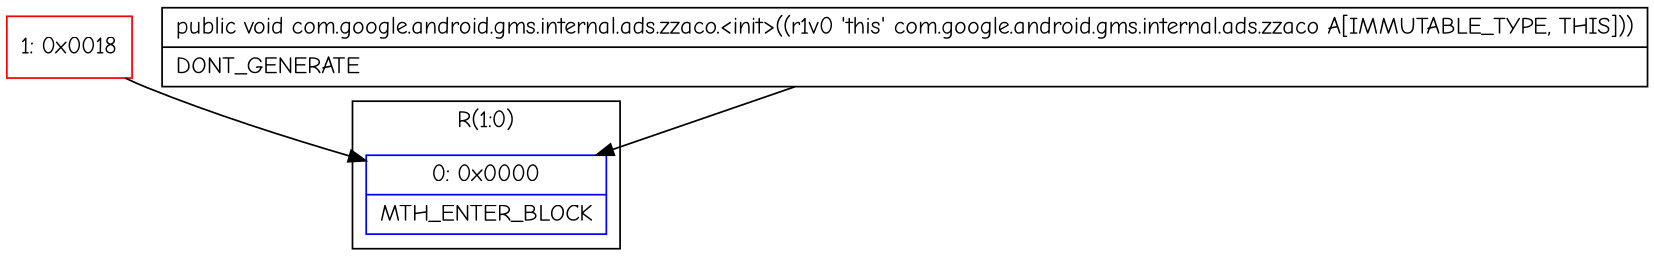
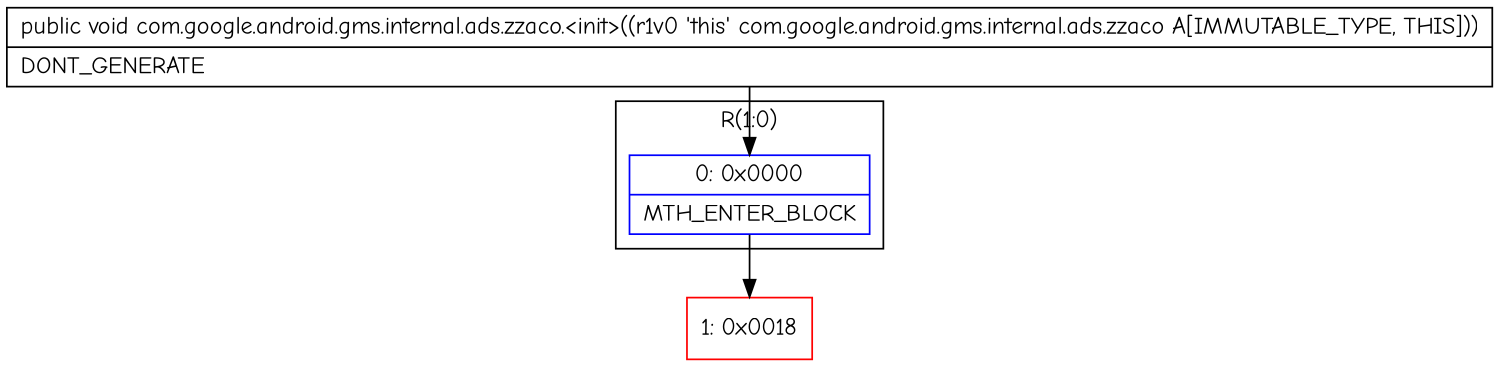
edge "1: 0x0018" -> "0: 0x0000": reversed
